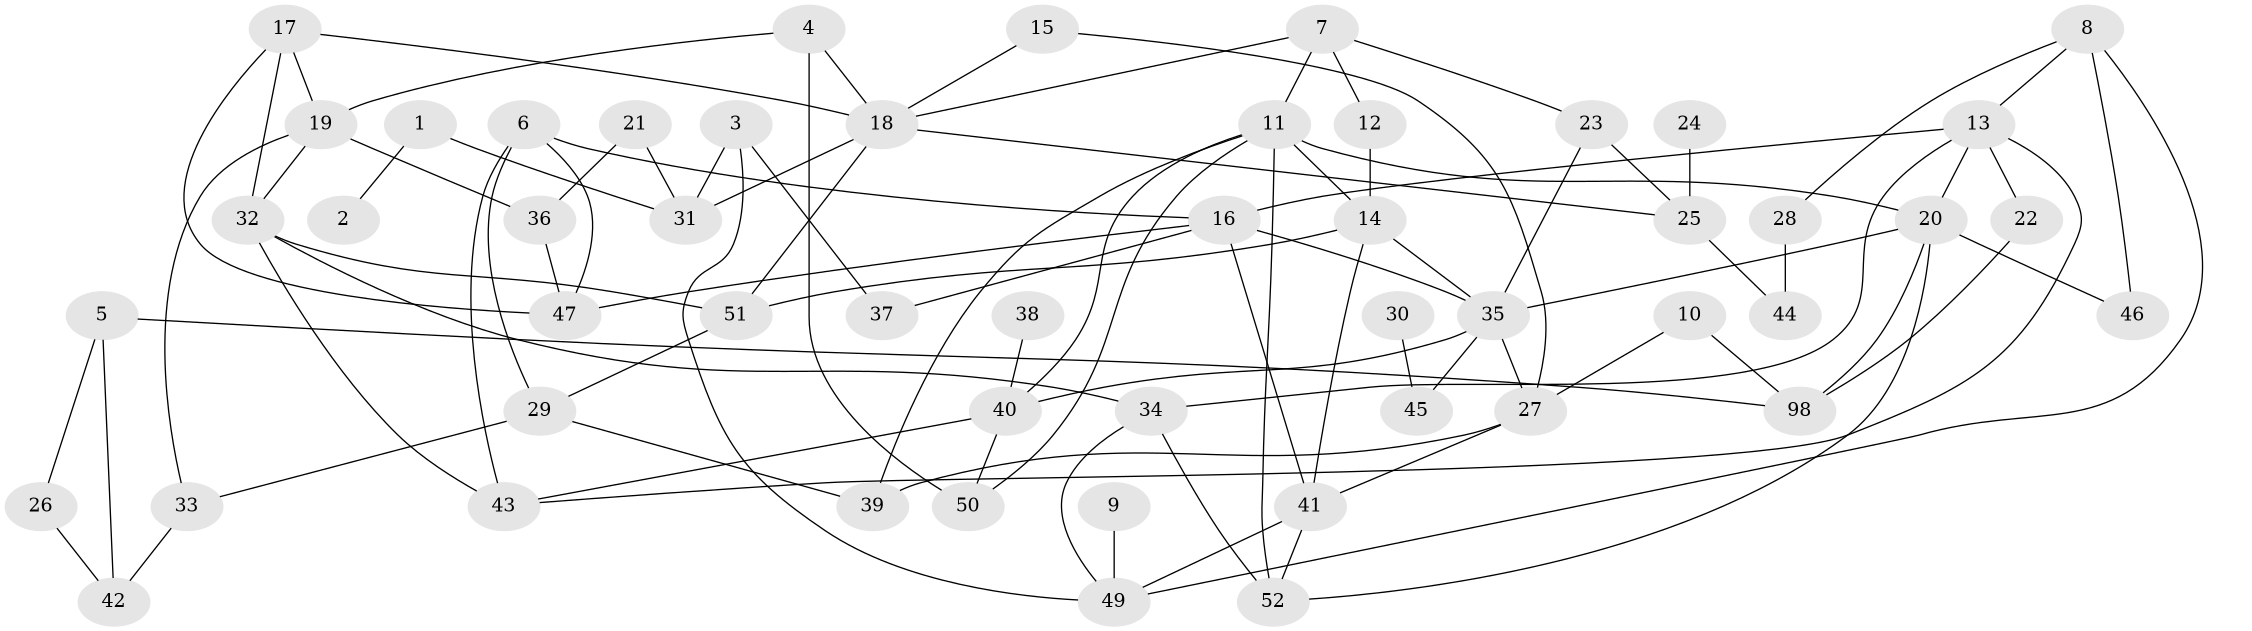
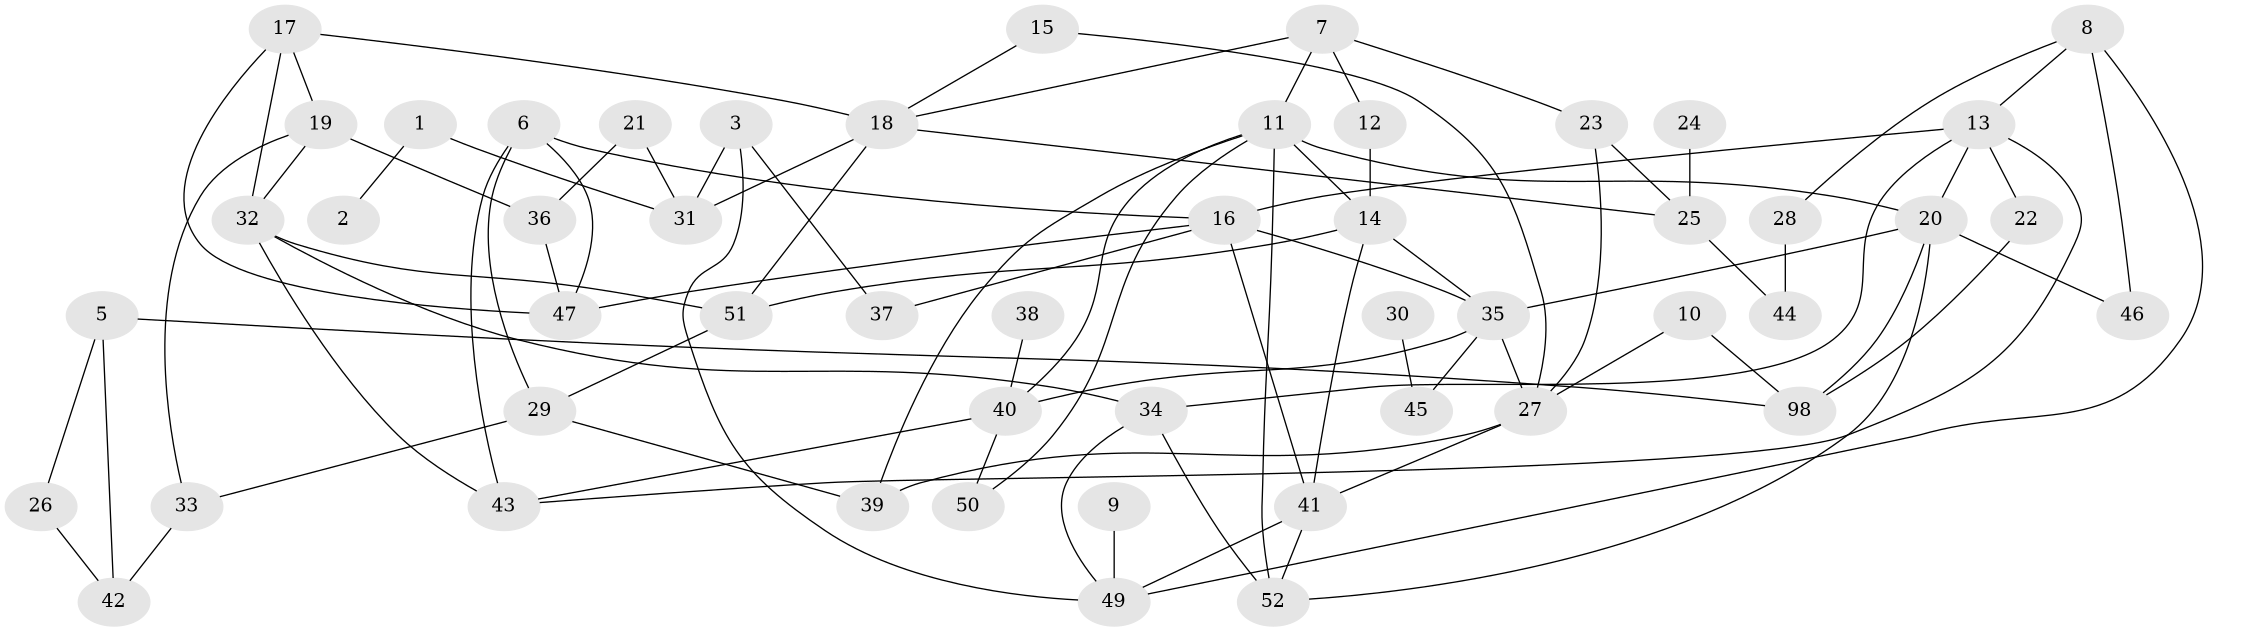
node "4": removed
edge "23" -- "35": now "23" -- "27"
